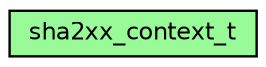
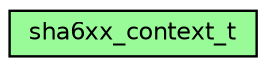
node "sha2xx_context_t": label "sha2xx_context_t" -> "sha6xx_context_t"
